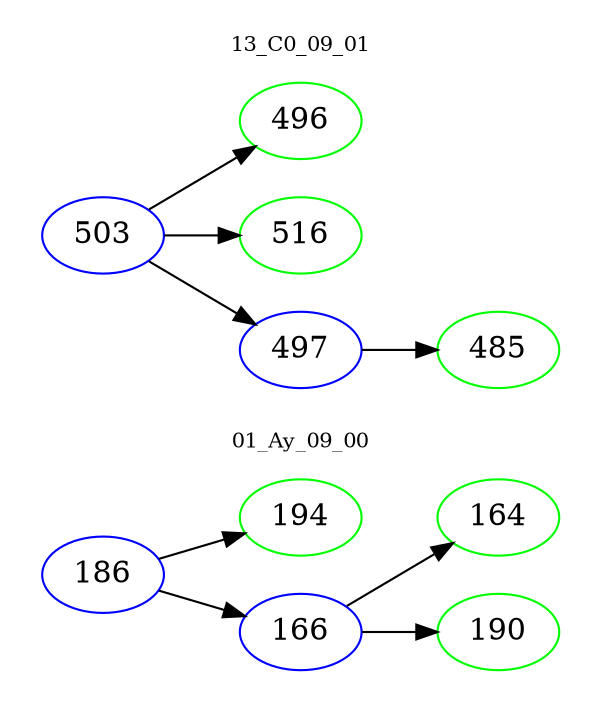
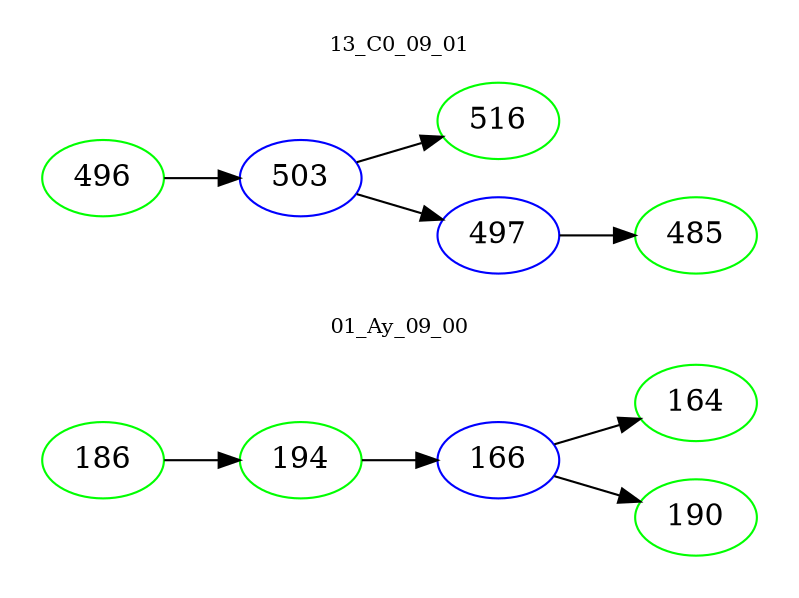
edge "503" -> "496": reversed
node "186": color blue -> green
edge "186" -> "166": now "194" -> "166"
